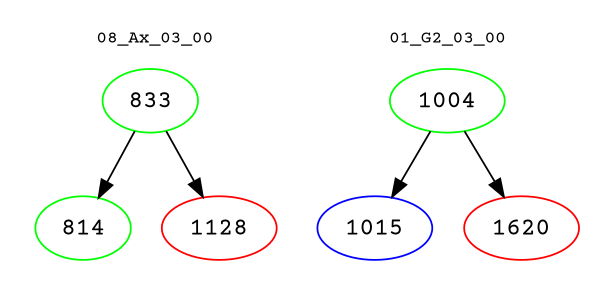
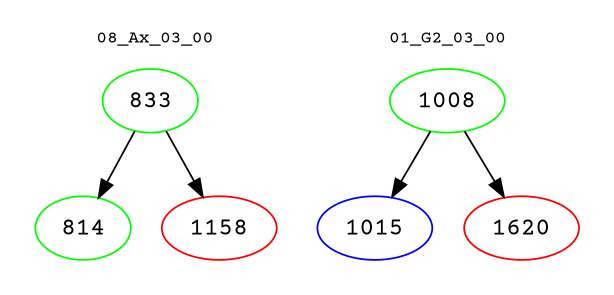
node "1004": label "1004" -> "1008"
node "1128": label "1128" -> "1158"
